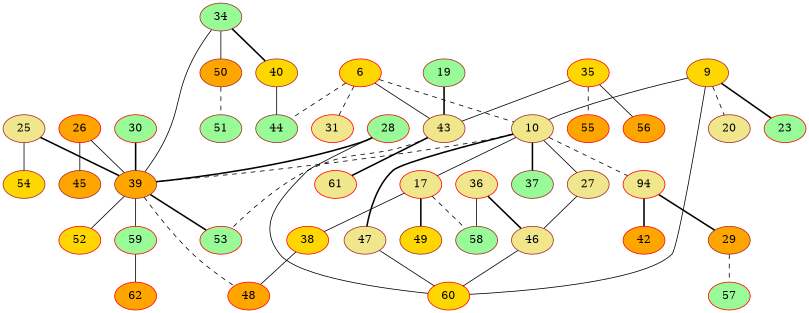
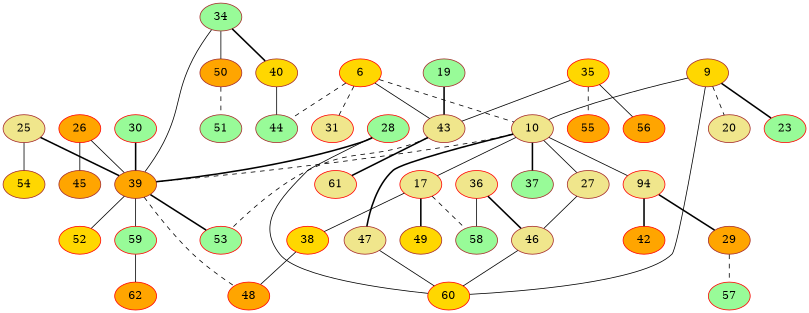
edge "10" -- "94": style dashed -> solid
